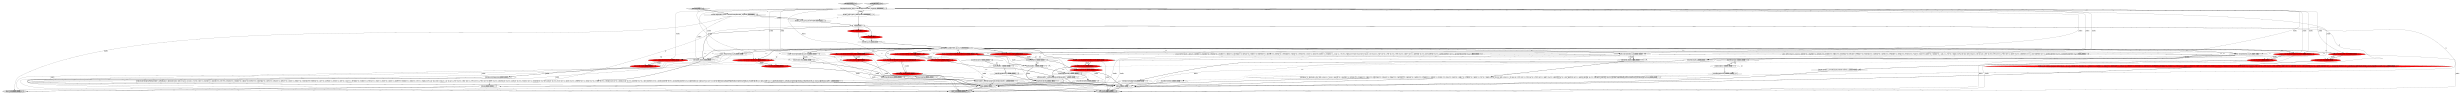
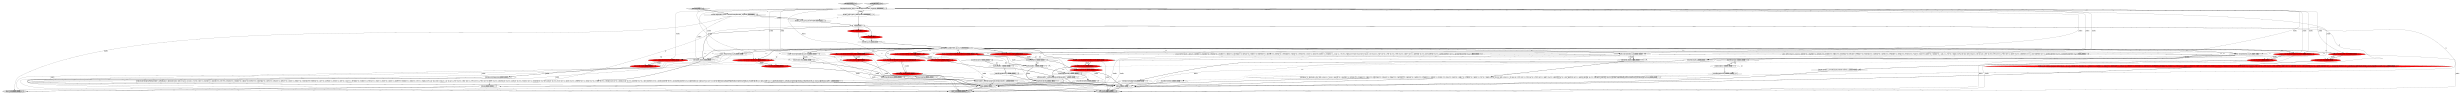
edge "RecognitionException re@@@86@@@['0', '1', '0']" -> "_errHandler.recover(this,re)@@@89@@@['1', '1', '0']": now "RecognitionException re@@@86@@@['0', '1', '0']" -> "_localctx.exception = re@@@50@@@['1', '0', '1']"
